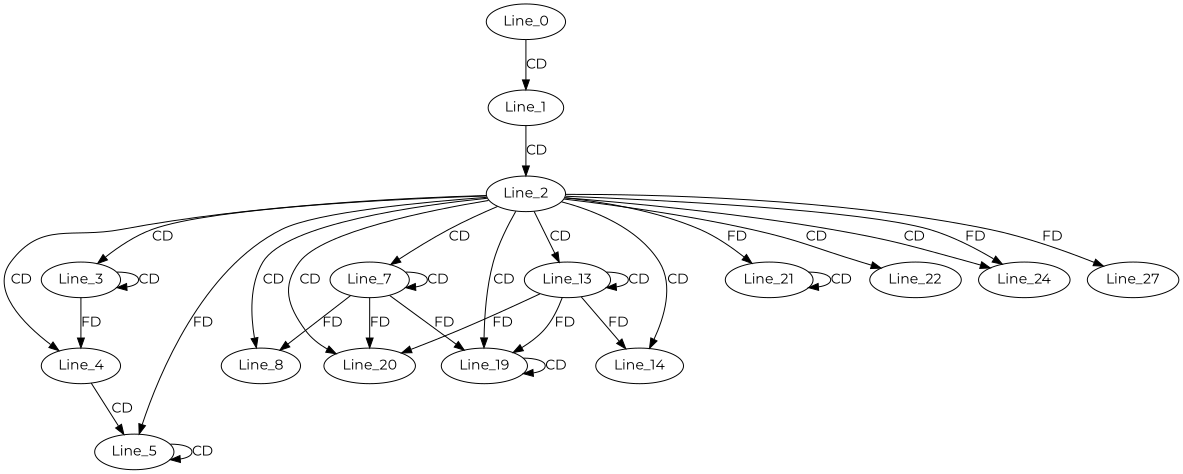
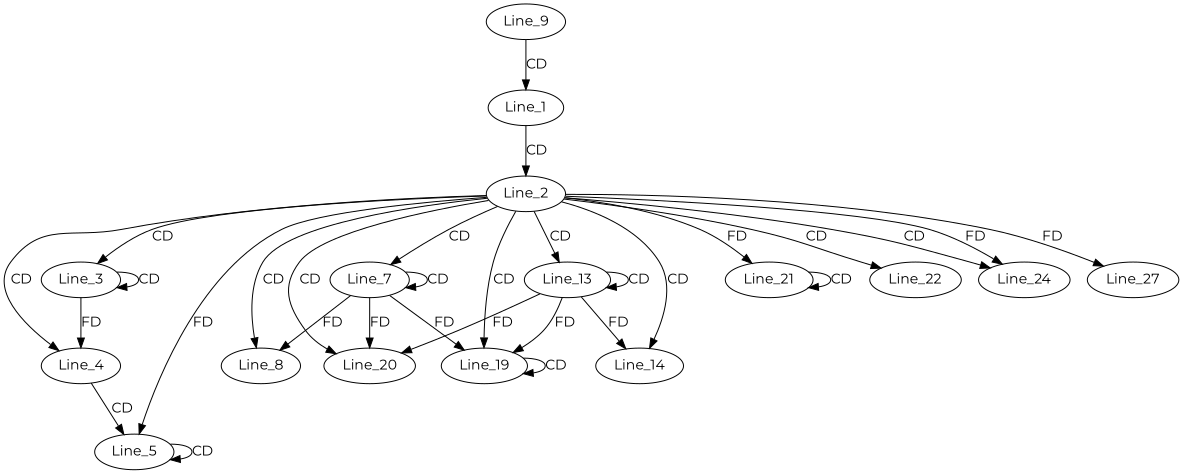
node "Line_0": label "Line_0" -> "Line_9"
